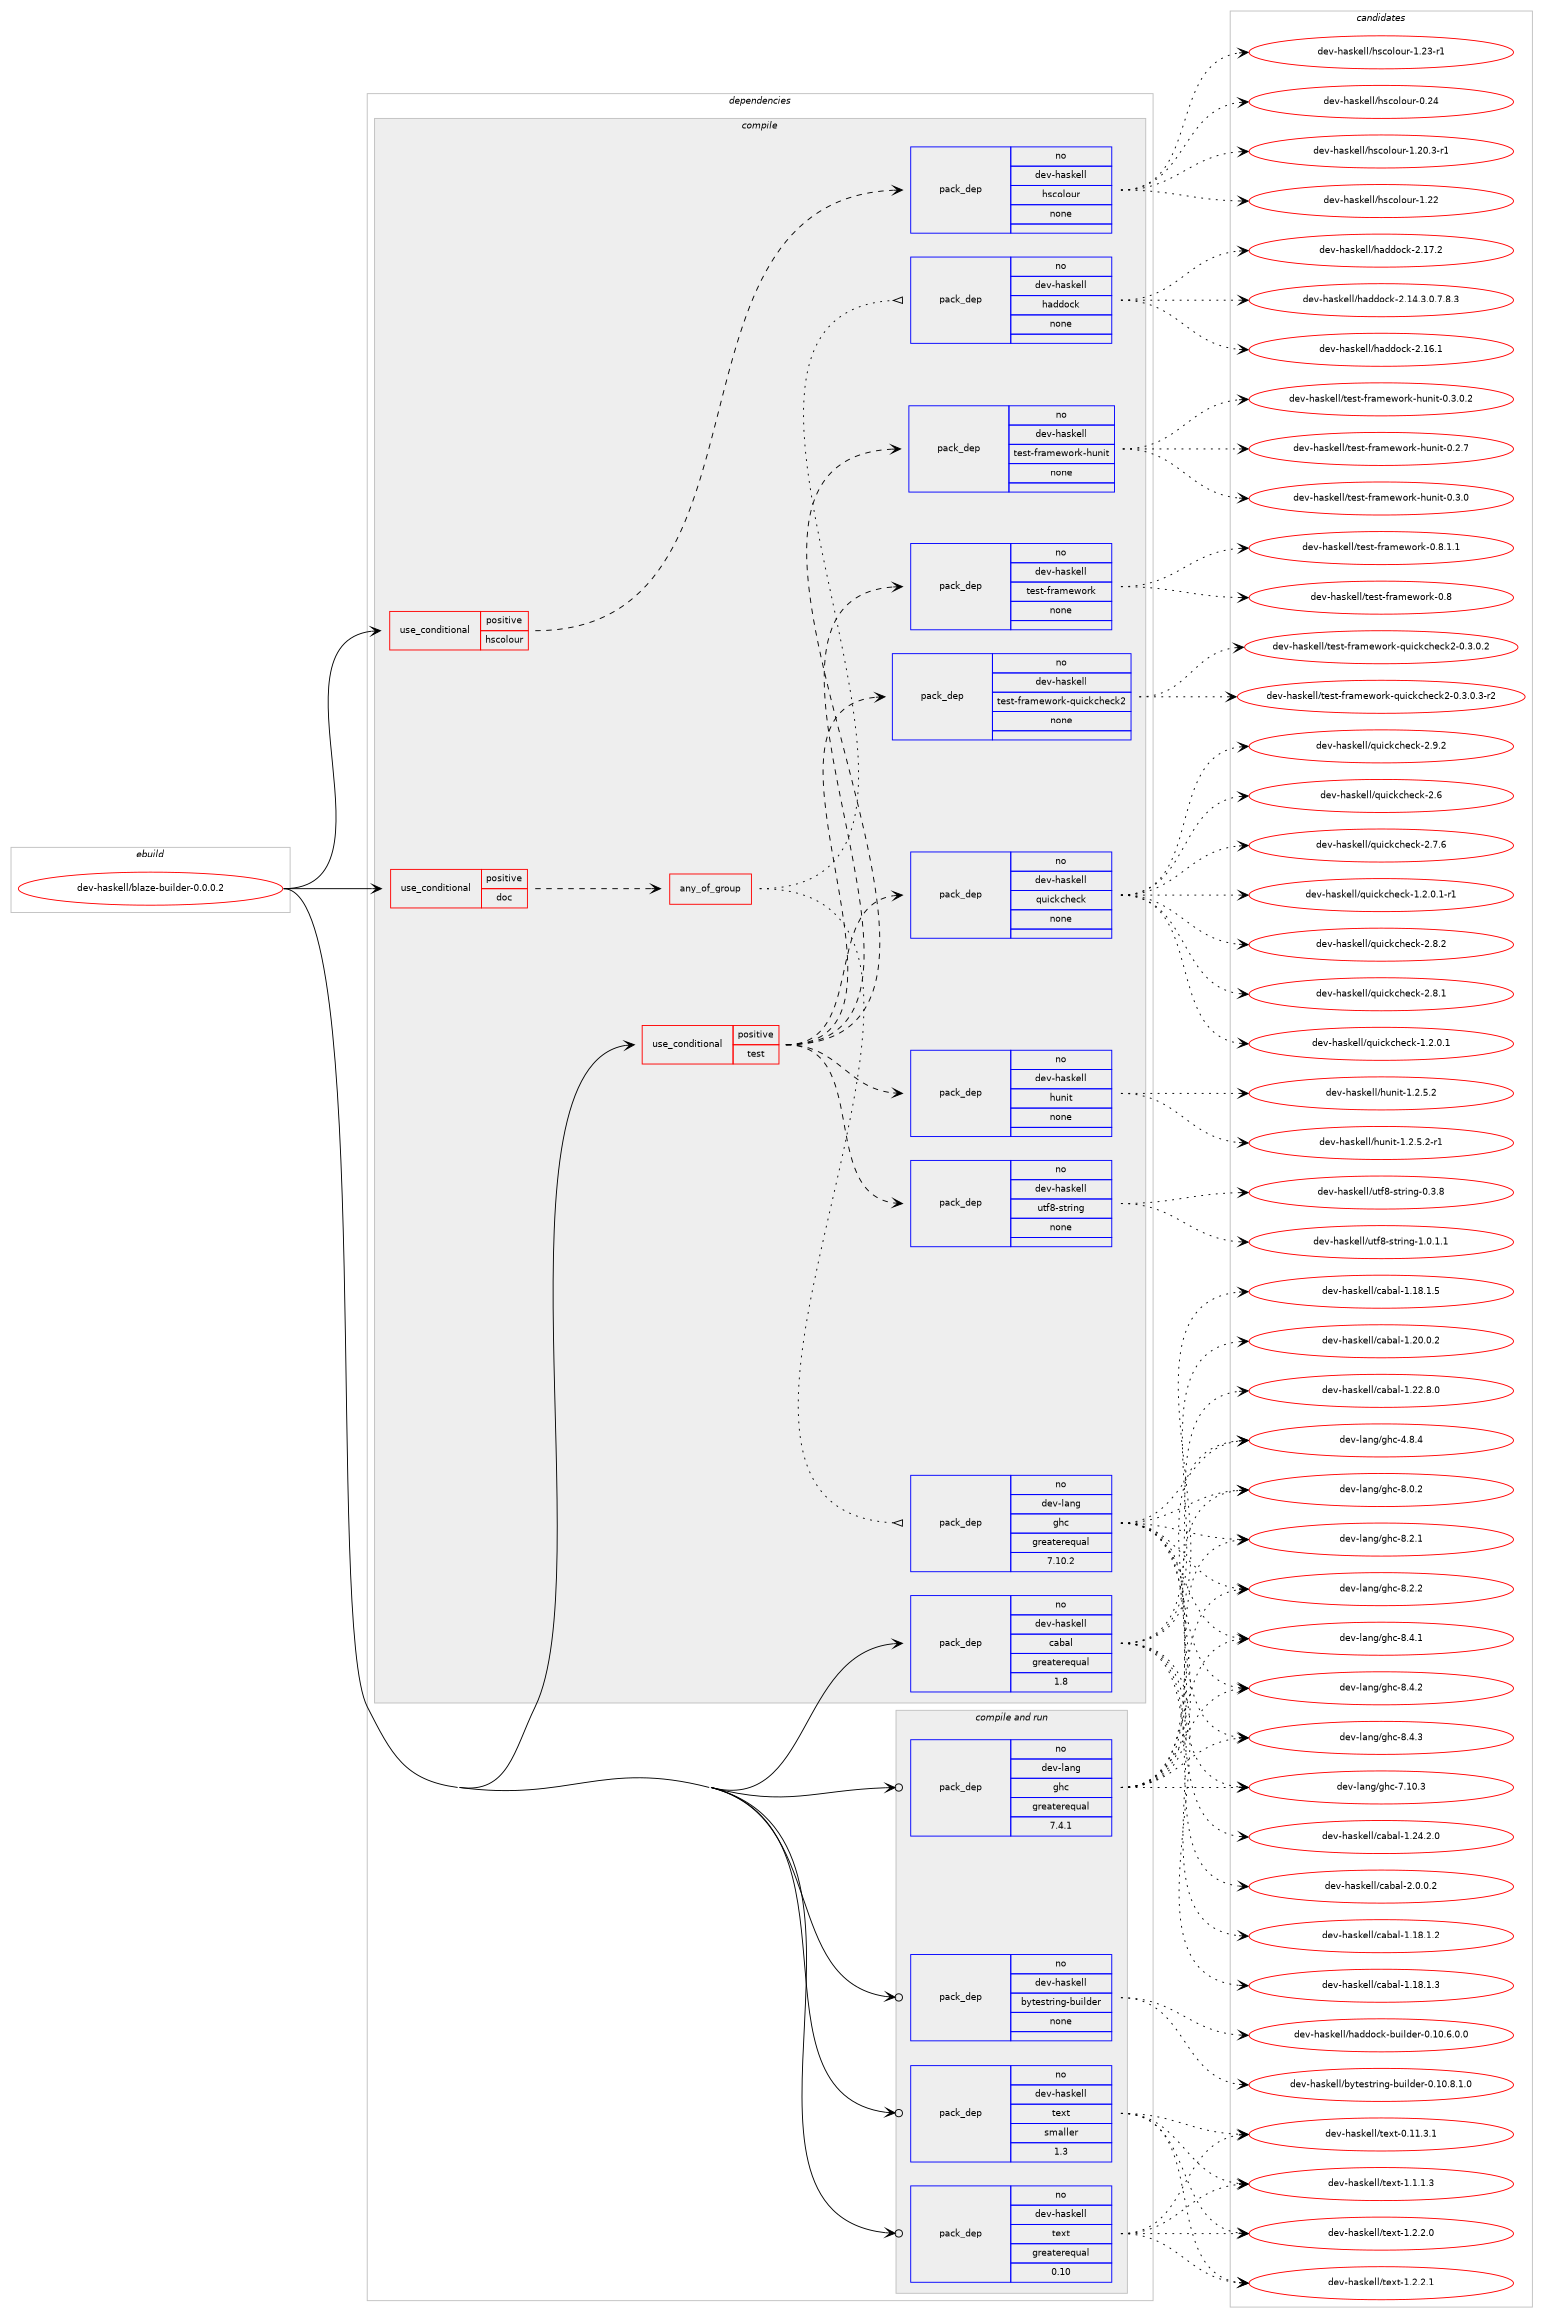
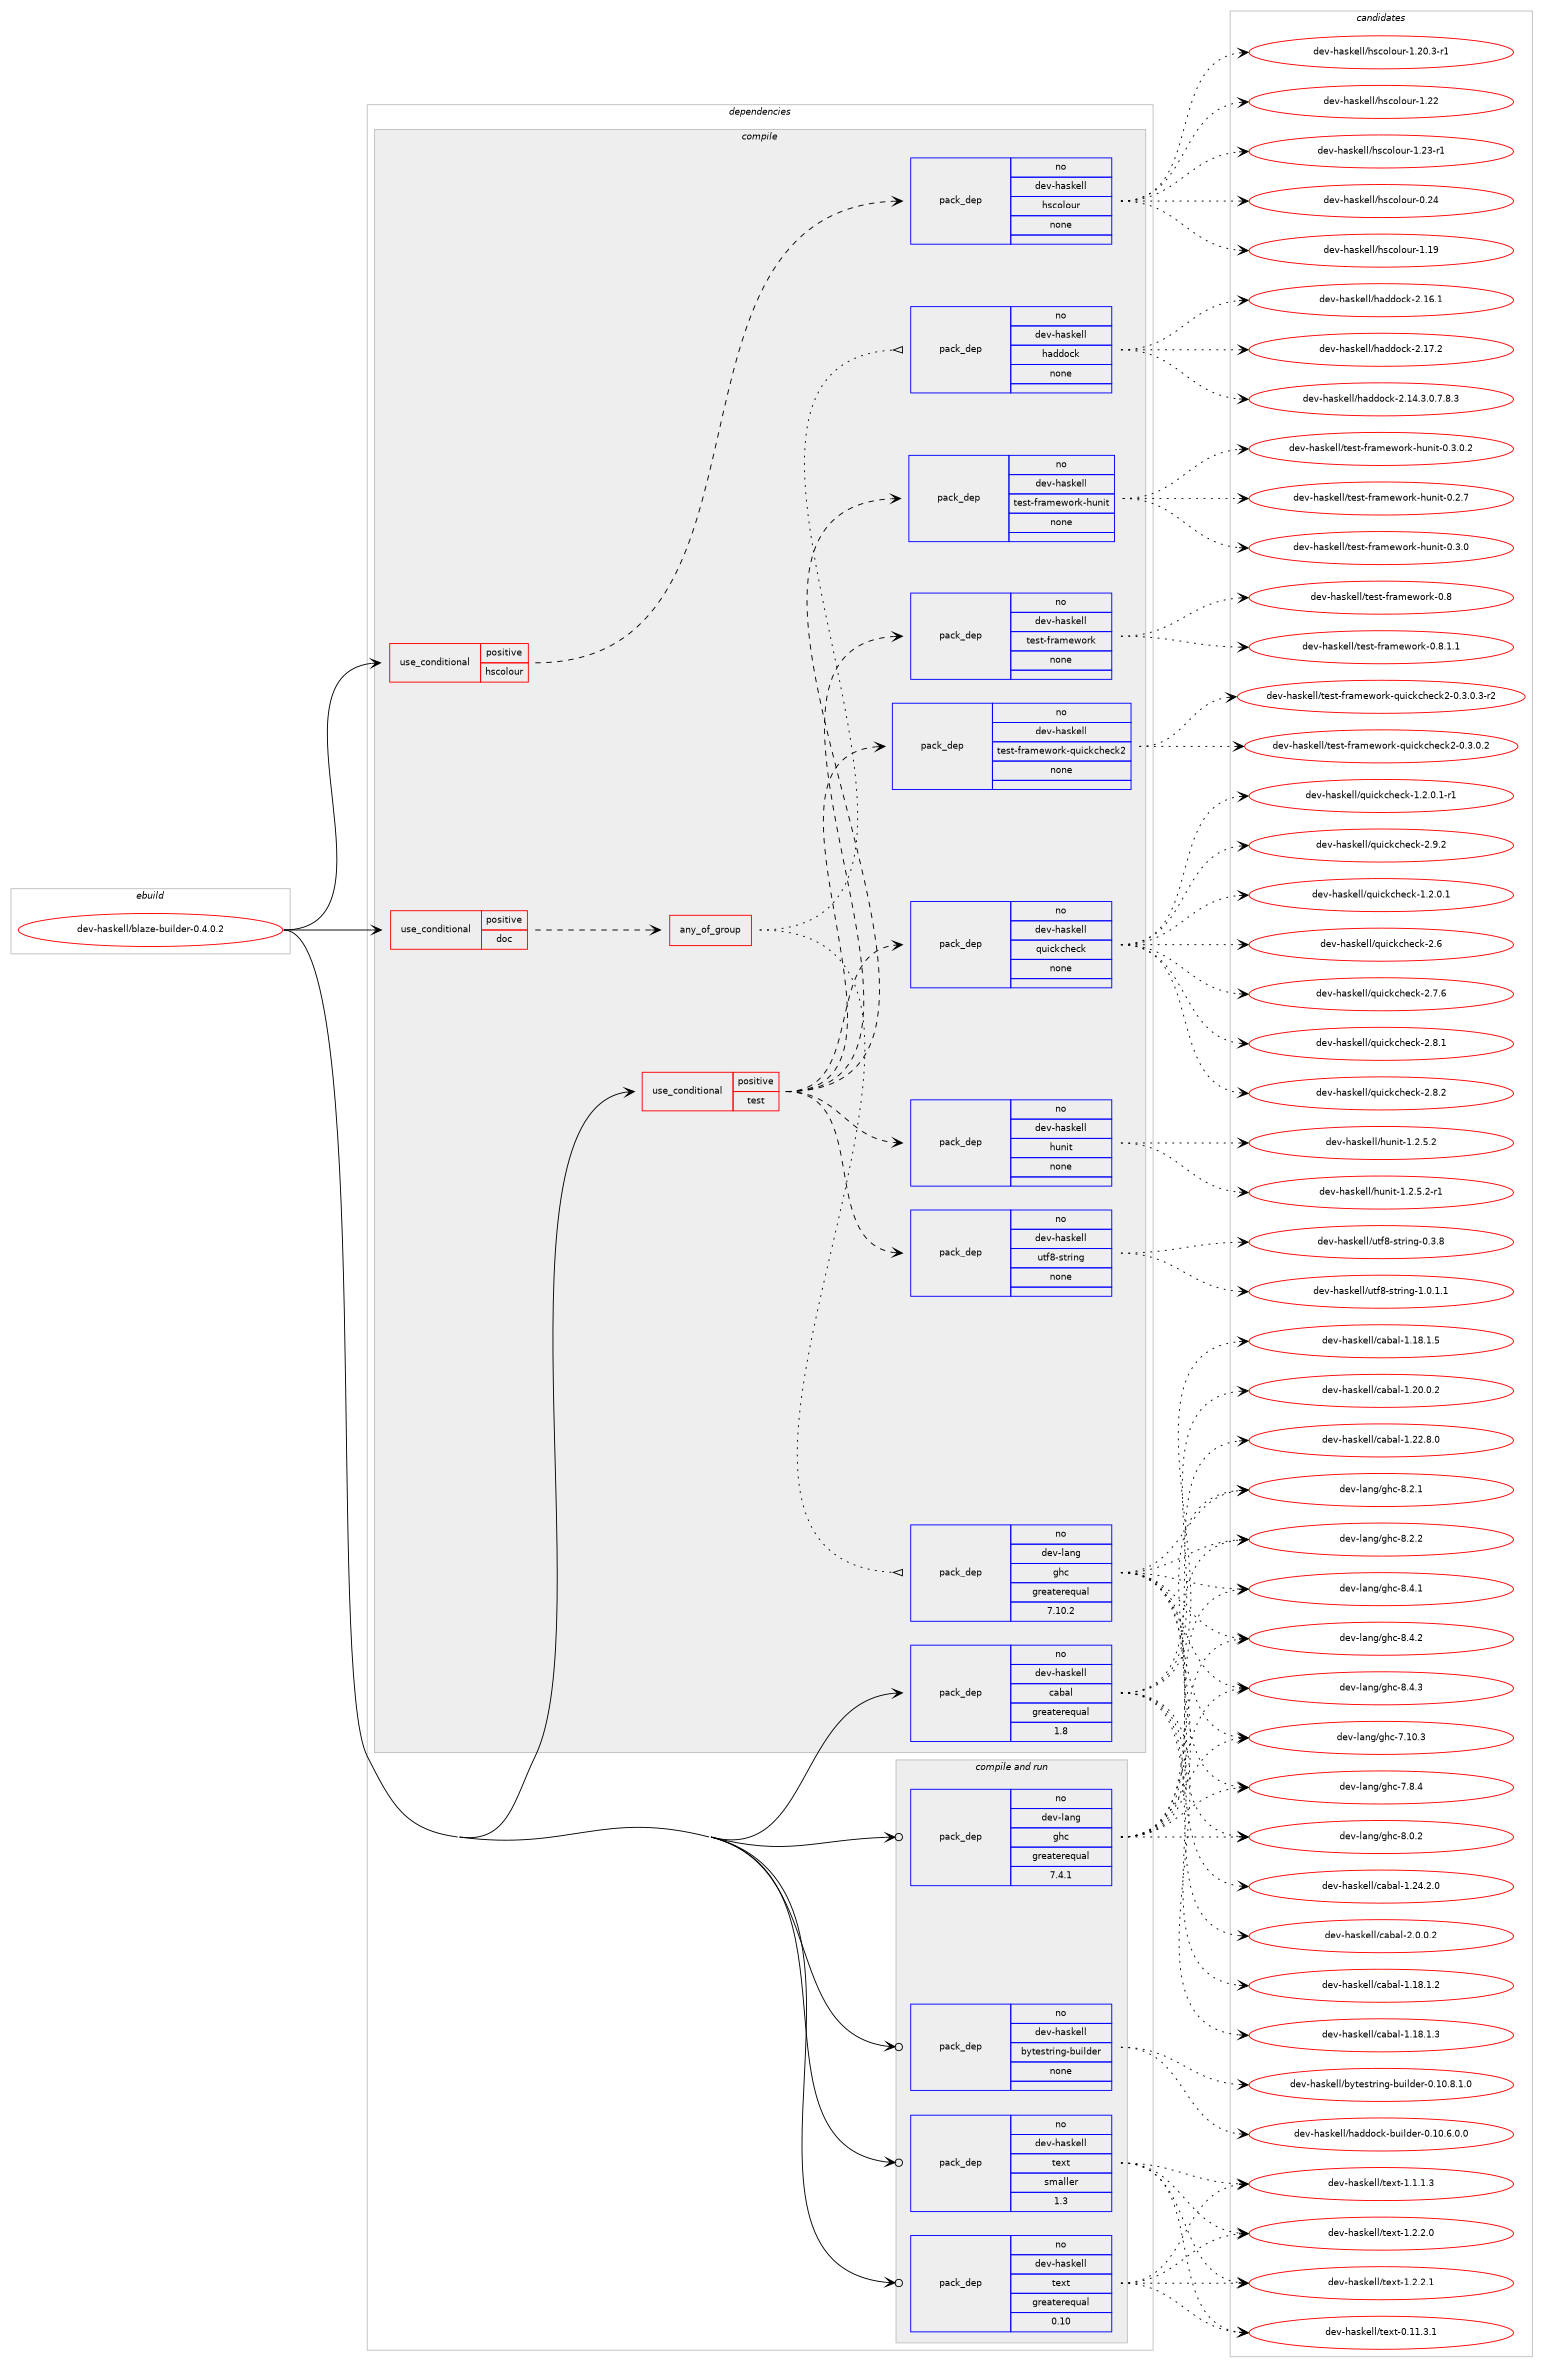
node "dev-haskell/hscolour-1.19": added
node "dev-haskell/blaze-builder-0.0.0.2": label "dev-haskell/blaze-builder-0.0.0.2" -> "dev-haskell/blaze-builder-0.4.0.2"
node "dev-lang/ghc-4.8.4": label "dev-lang/ghc-4.8.4" -> "dev-lang/ghc-7.8.4"
